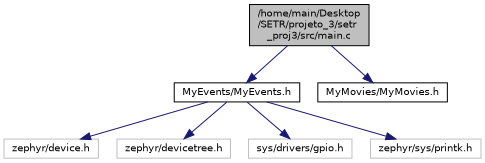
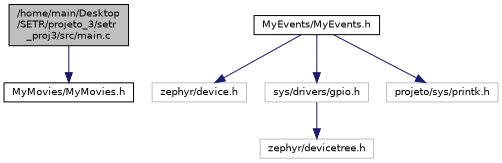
edge "/home/main/Desktop /SETR/projeto_3/setr _proj3/src/main.c" -> "MyEvents/MyEvents.h": removed
edge "MyEvents/MyEvents.h" -> "zephyr/devicetree.h": now "sys/drivers/gpio.h" -> "zephyr/devicetree.h"
node "zephyr/sys/printk.h": label "zephyr/sys/printk.h" -> "projeto/sys/printk.h"
